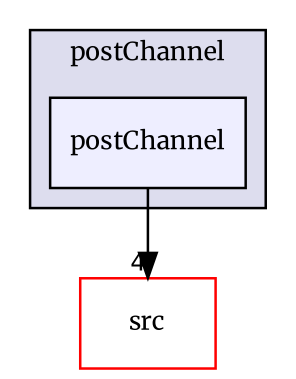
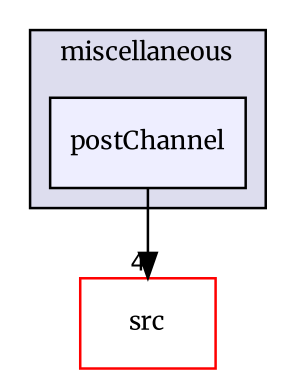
cluster "postChannel": label "postChannel" -> "miscellaneous"
